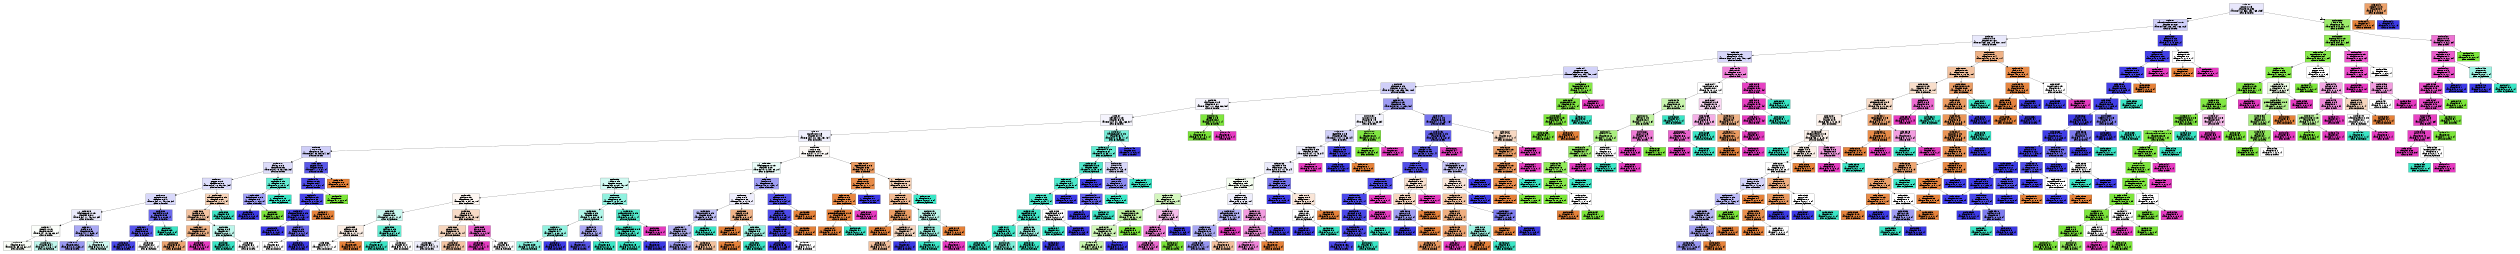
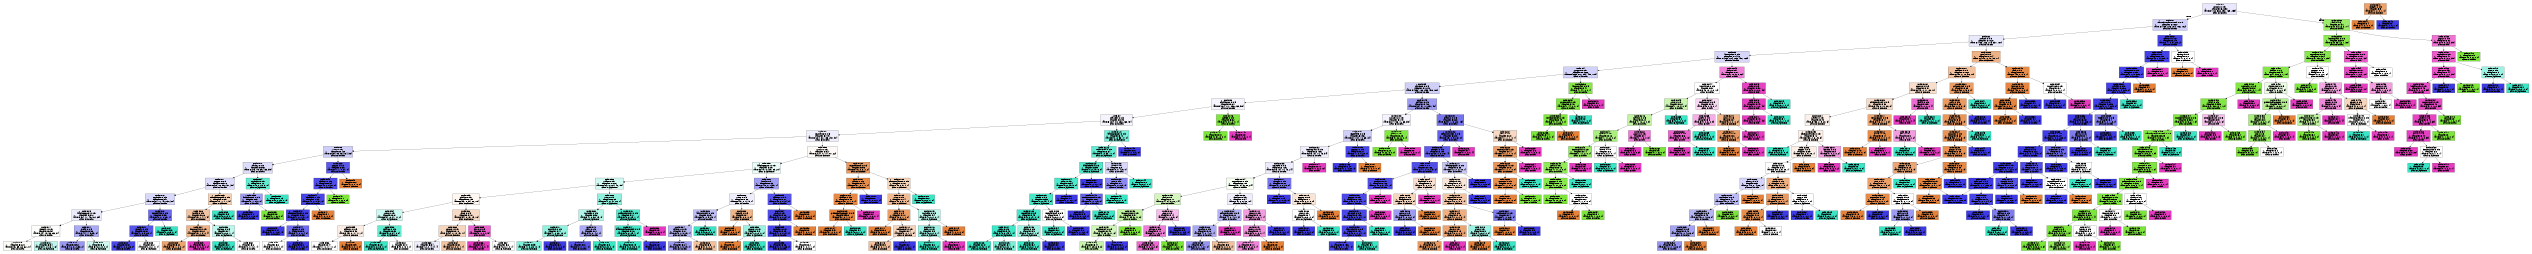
edge "node #463" -> "node #473": now "node #462" -> "node #473"
